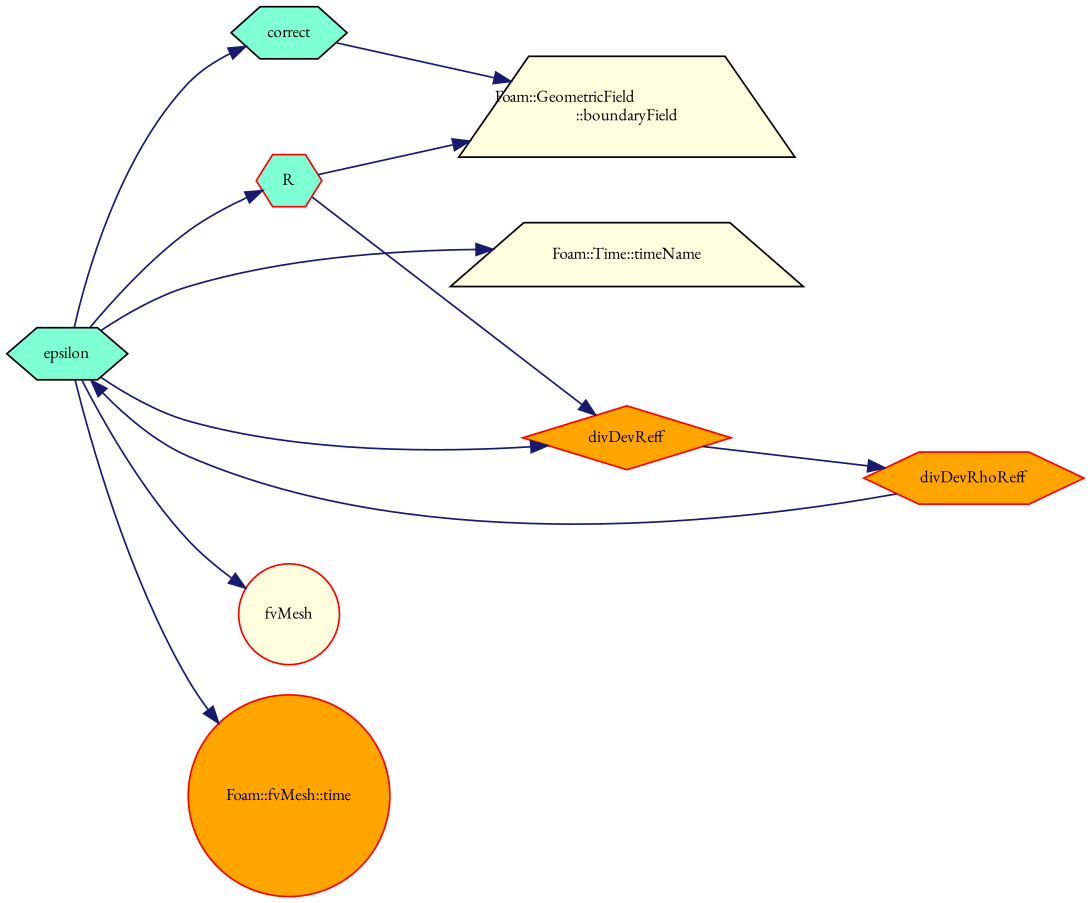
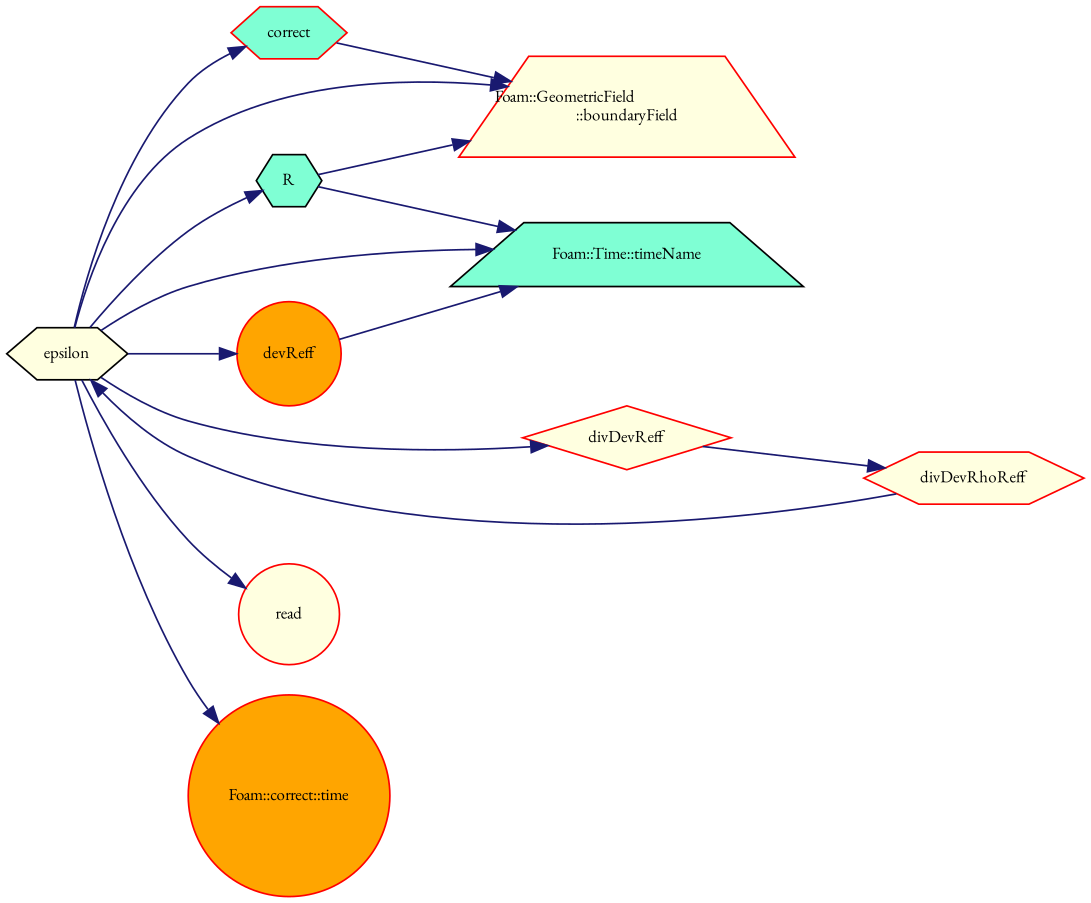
node "correct": color black -> red
node "Foam::GeometricField ::boundaryField": color black -> red
edge "epsilon" -> "Foam::GeometricField ::boundaryField": added
node "R": color red -> black
node "Foam::Time::timeName": fillcolor lightyellow -> aquamarine
edge "R" -> "divDevReff": now "R" -> "Foam::Time::timeName"
node "epsilon": fillcolor aquamarine -> lightyellow
node "devReff": added
node "divDevReff": fillcolor orange -> lightyellow
node "divDevRhoReff": fillcolor orange -> lightyellow
node "fvMesh": label "fvMesh" -> "read"
node "Foam::fvMesh::time": label "Foam::fvMesh::time" -> "Foam::correct::time"
